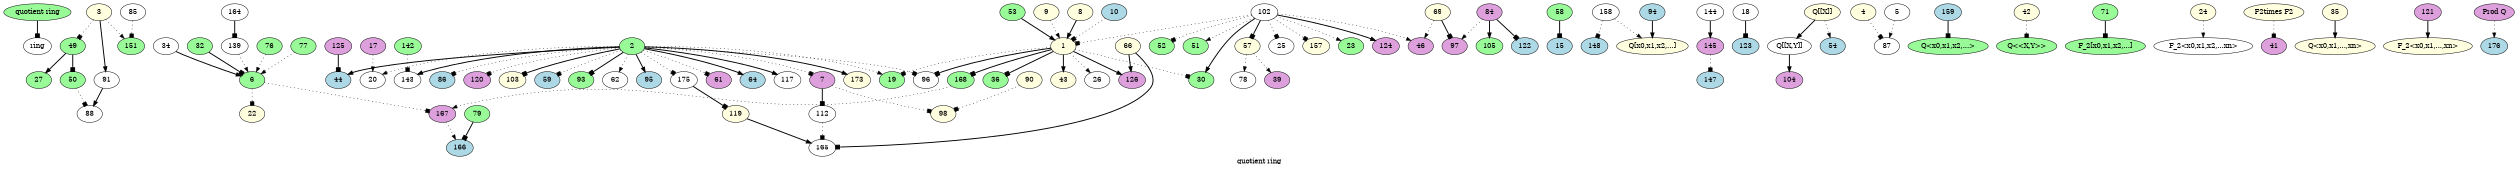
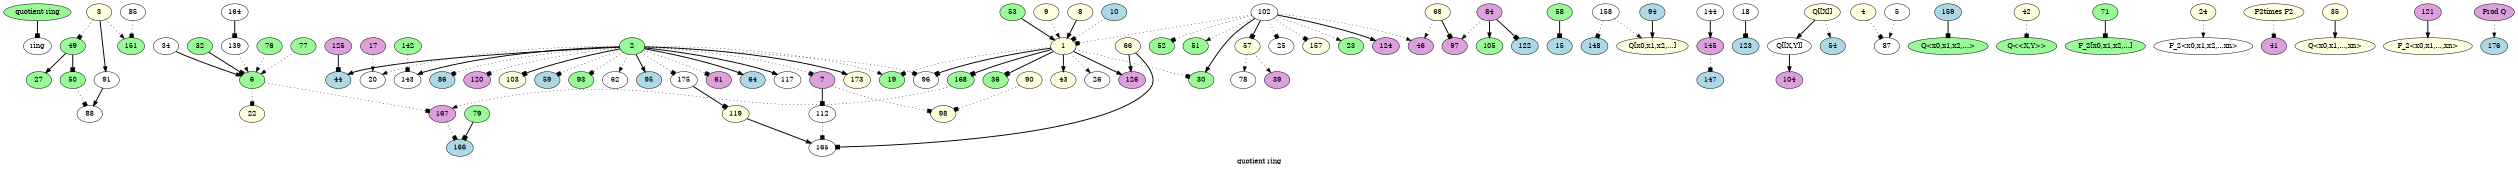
edge "2" -> "93": style bold -> dotted
edge "167" -> "166": arrowhead normal -> box
